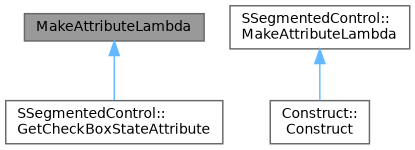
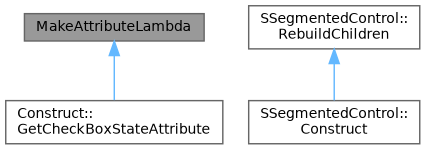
node "SSegmentedControl:: MakeAttributeLambda": label "SSegmentedControl:: MakeAttributeLambda" -> "SSegmentedControl:: RebuildChildren"
node "SSegmentedControl:: GetCheckBoxStateAttribute": label "SSegmentedControl:: GetCheckBoxStateAttribute" -> "Construct:: GetCheckBoxStateAttribute"
node "Construct:: Construct": label "Construct:: Construct" -> "SSegmentedControl:: Construct"
